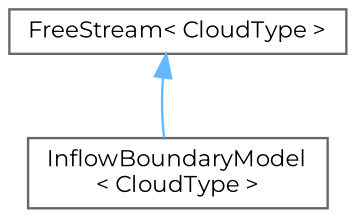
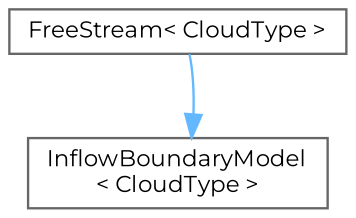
edge "InflowBoundaryModel < CloudType >" -> "FreeStream< CloudType >": reversed
